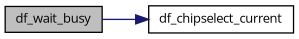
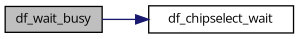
node "df_chipselect_current": label "df_chipselect_current" -> "df_chipselect_wait"
